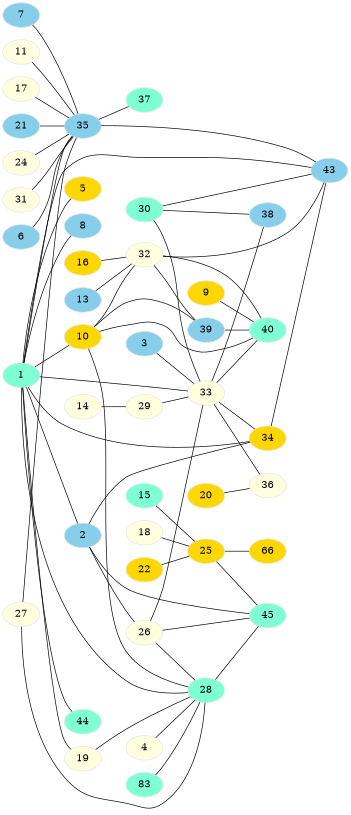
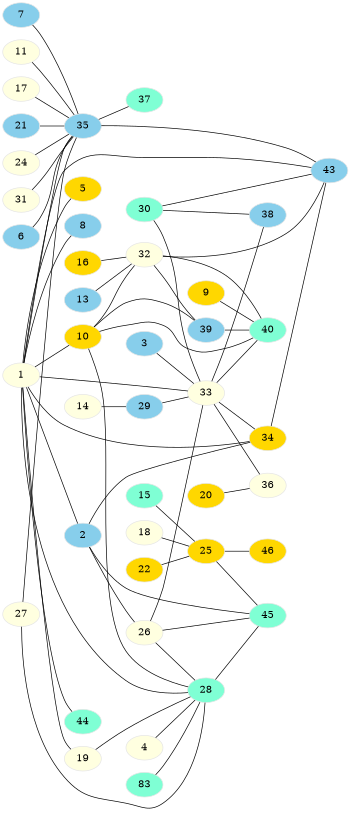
node "1": fillcolor aquamarine -> lightyellow
node "29": fillcolor lightyellow -> skyblue
node "66": label "66" -> "46"
